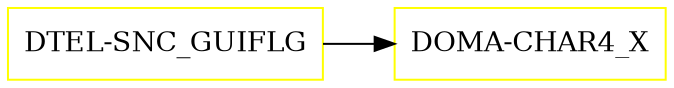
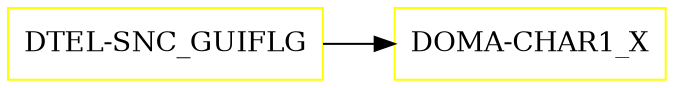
node "DOMA-CHAR4_X": label "DOMA-CHAR4_X" -> "DOMA-CHAR1_X"
